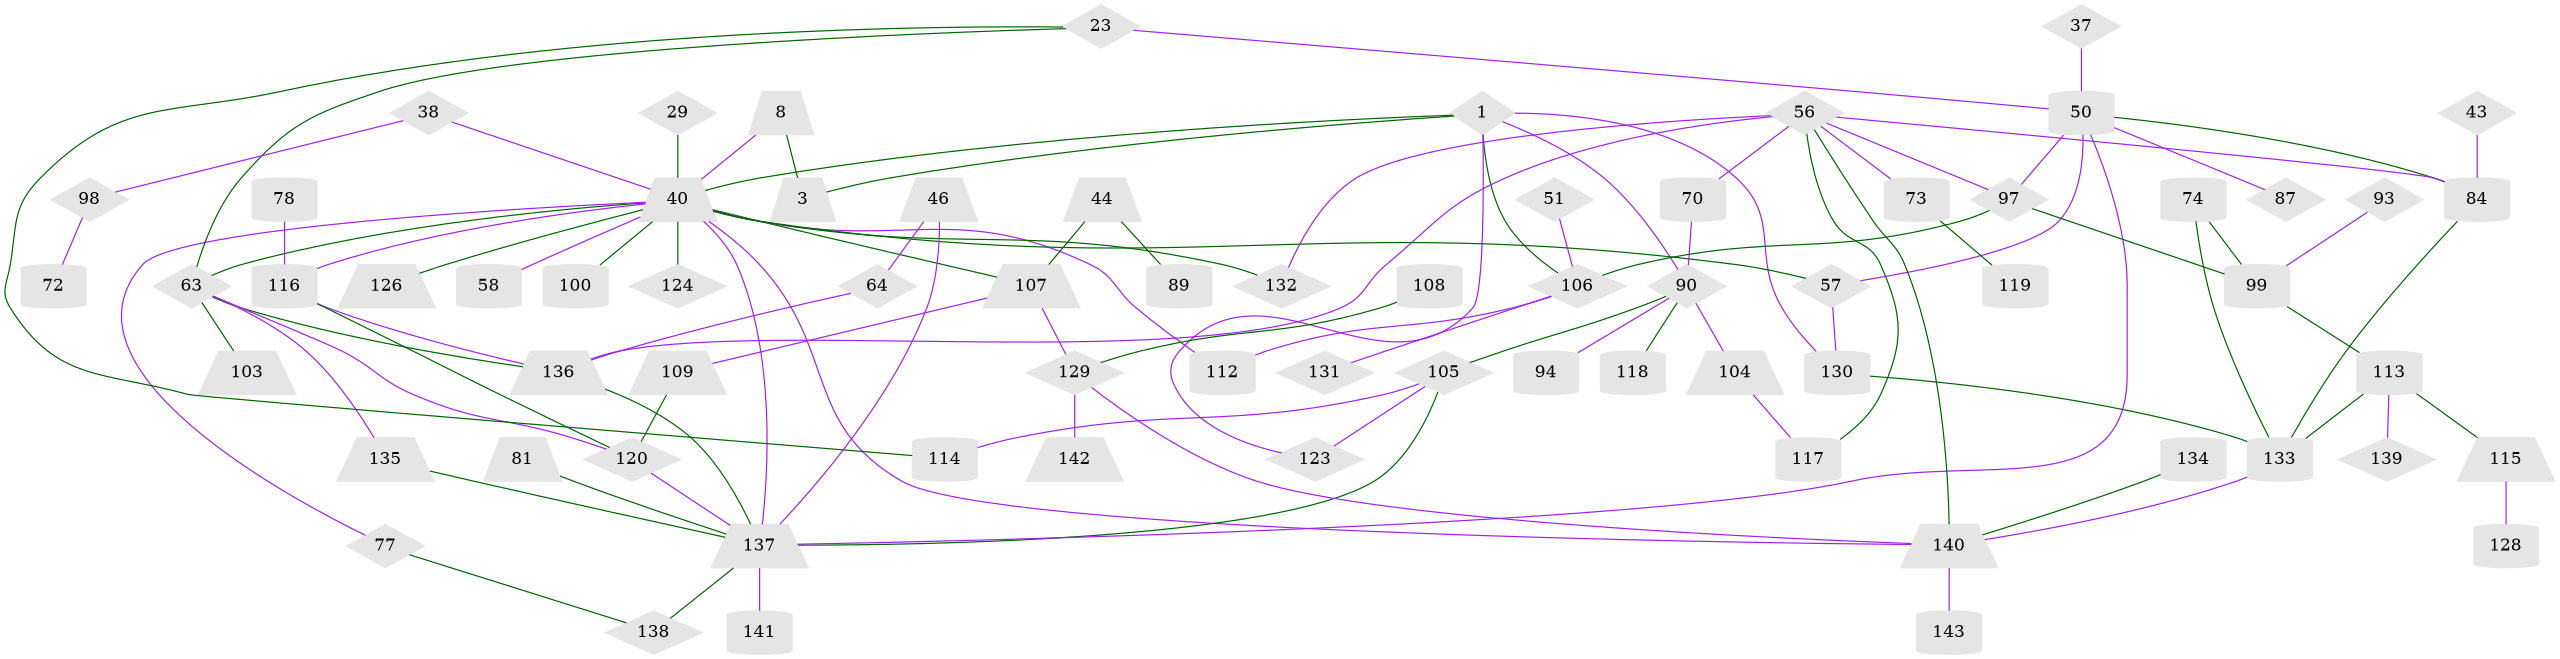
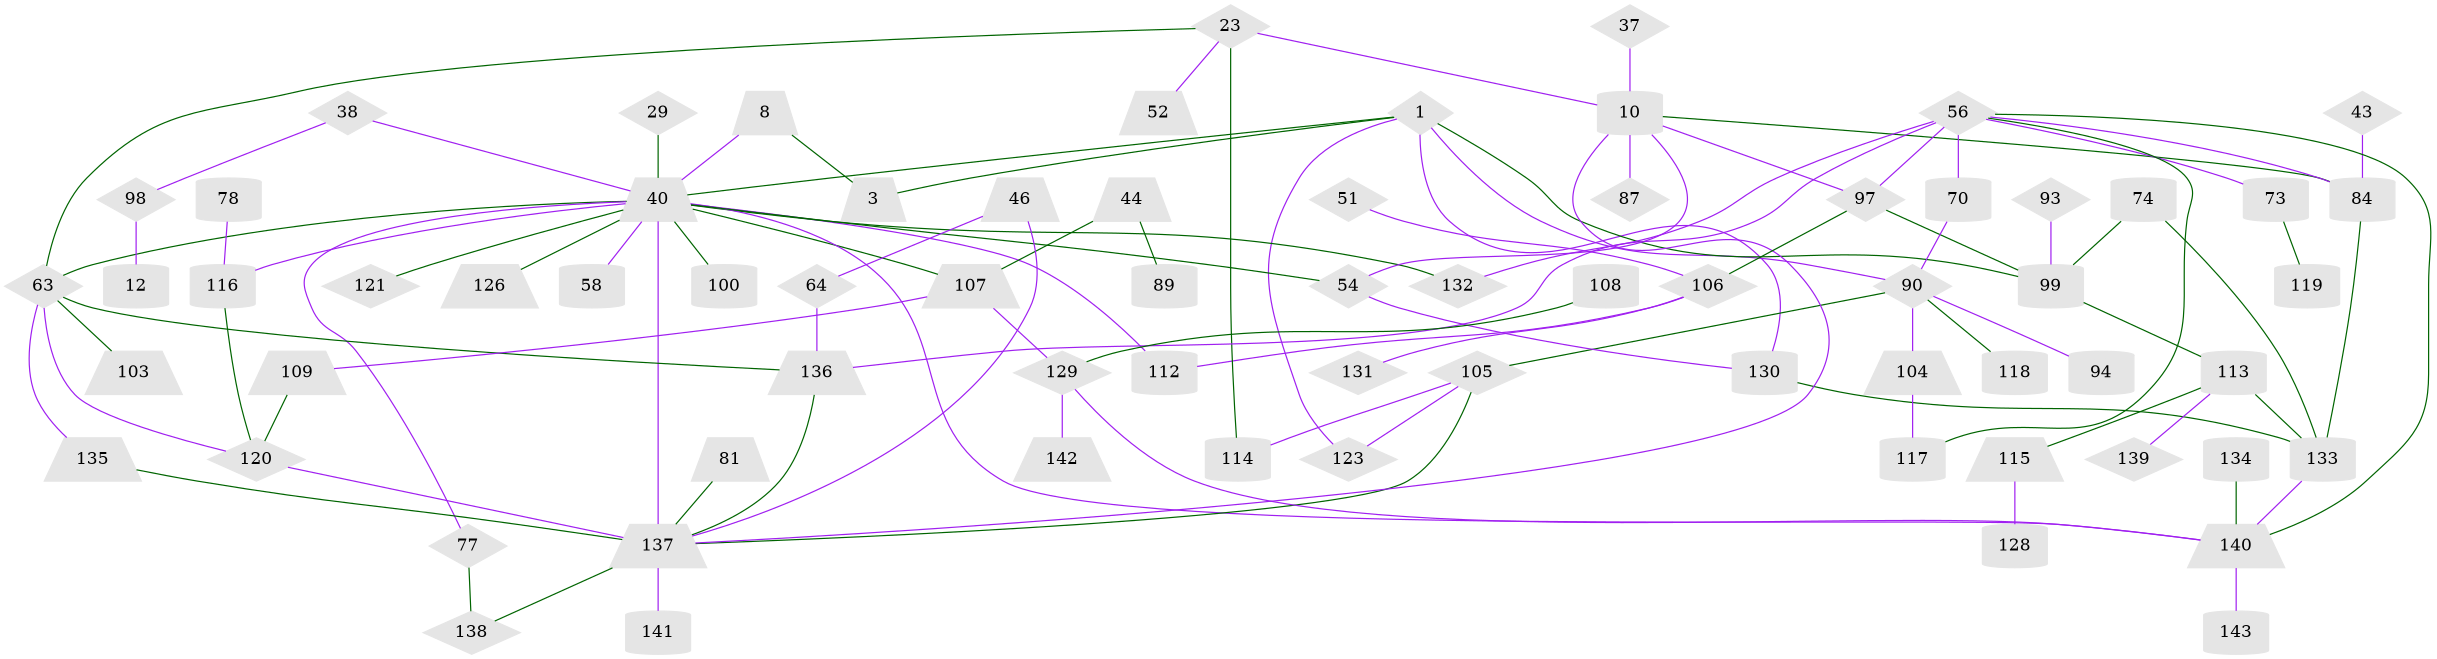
node "52": added
node "50": label "50" -> "10"
edge "1" -- "106": now "1" -- "99"
node "72": label "72" -> "12"
node "124": label "124" -> "121"
node "57": label "57" -> "54"
edge "116" -- "136": removed
